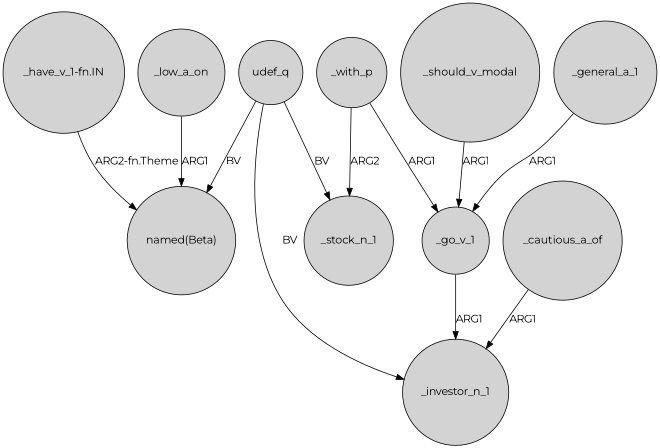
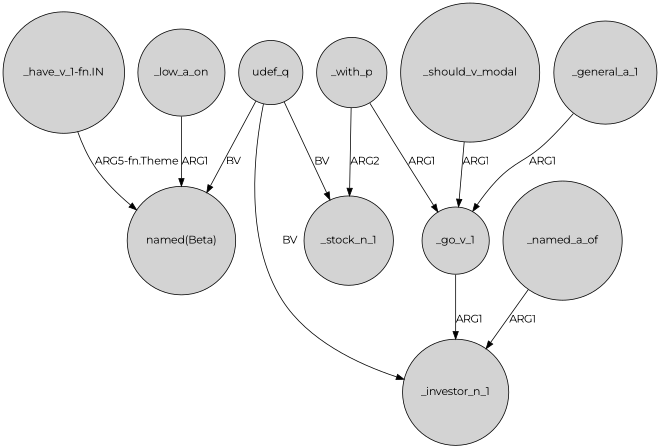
edge "_have_v_1-fn.IN" -> "named(Beta)": label "ARG2-fn.Theme" -> "ARG5-fn.Theme"
node "_cautious_a_of": label "_cautious_a_of" -> "_named_a_of"
